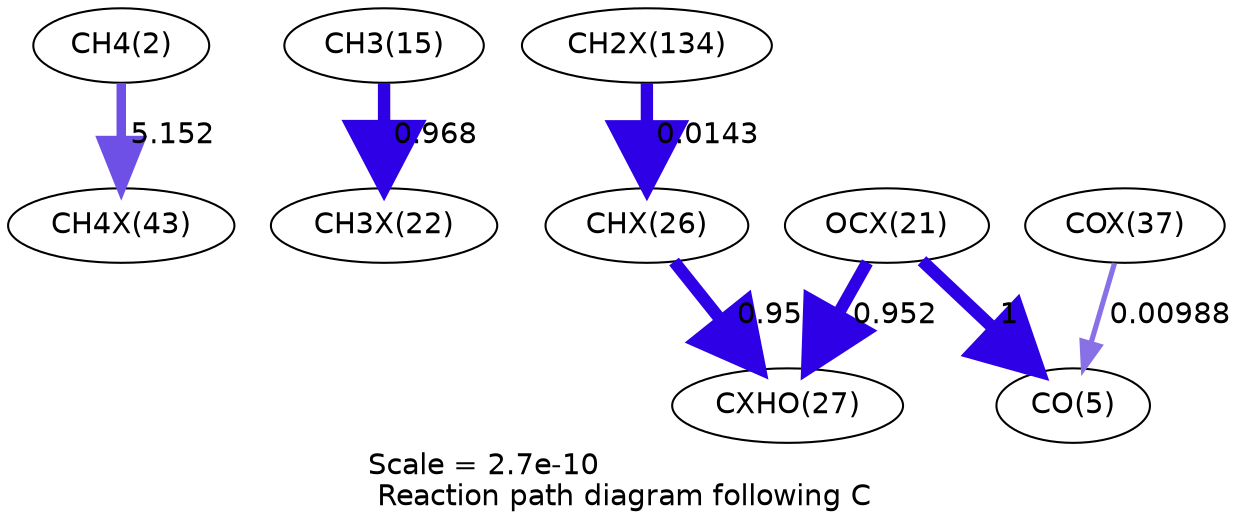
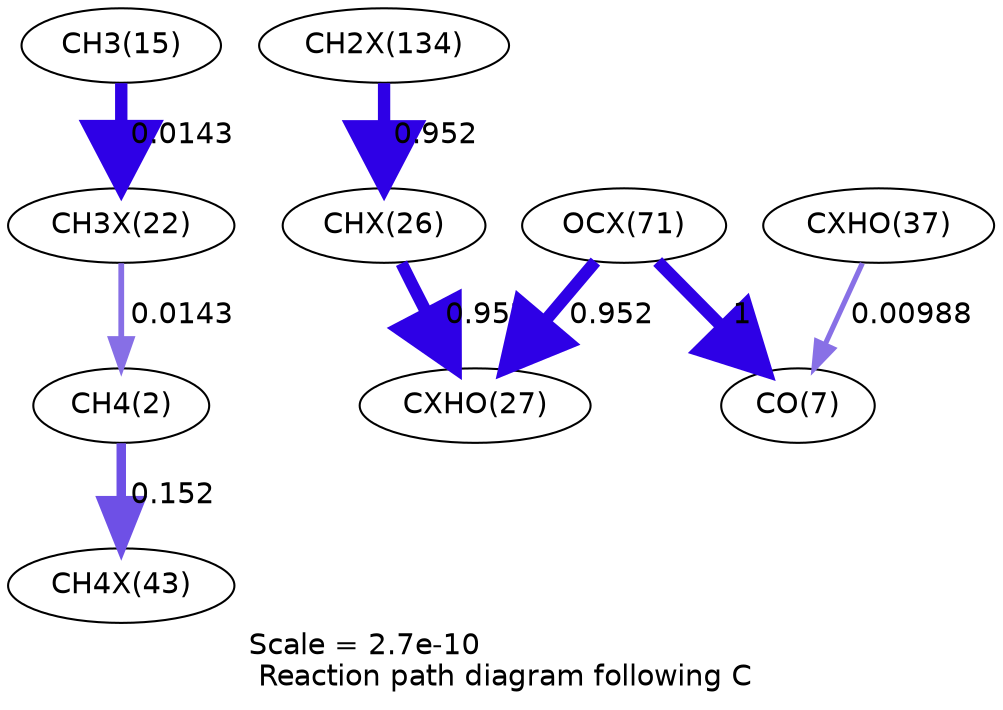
edge "CH4(2)" -> "CH4X(43)": label " 5.152" -> " 0.152"
edge "CH3(15)" -> "CH3X(22)": label " 0.968" -> " 0.0143"
edge "CH2X(134)" -> "CHX(26)": label " 0.0143" -> " 0.952"
node "OCX(21)": label "OCX(21)" -> "OCX(71)"
node "COX(37)": label "COX(37)" -> "CXHO(37)"
edge "CH3X(22)" -> "CH4(2)": added, label "0.0143"
node "CO(5)": label "CO(5)" -> "CO(7)"
